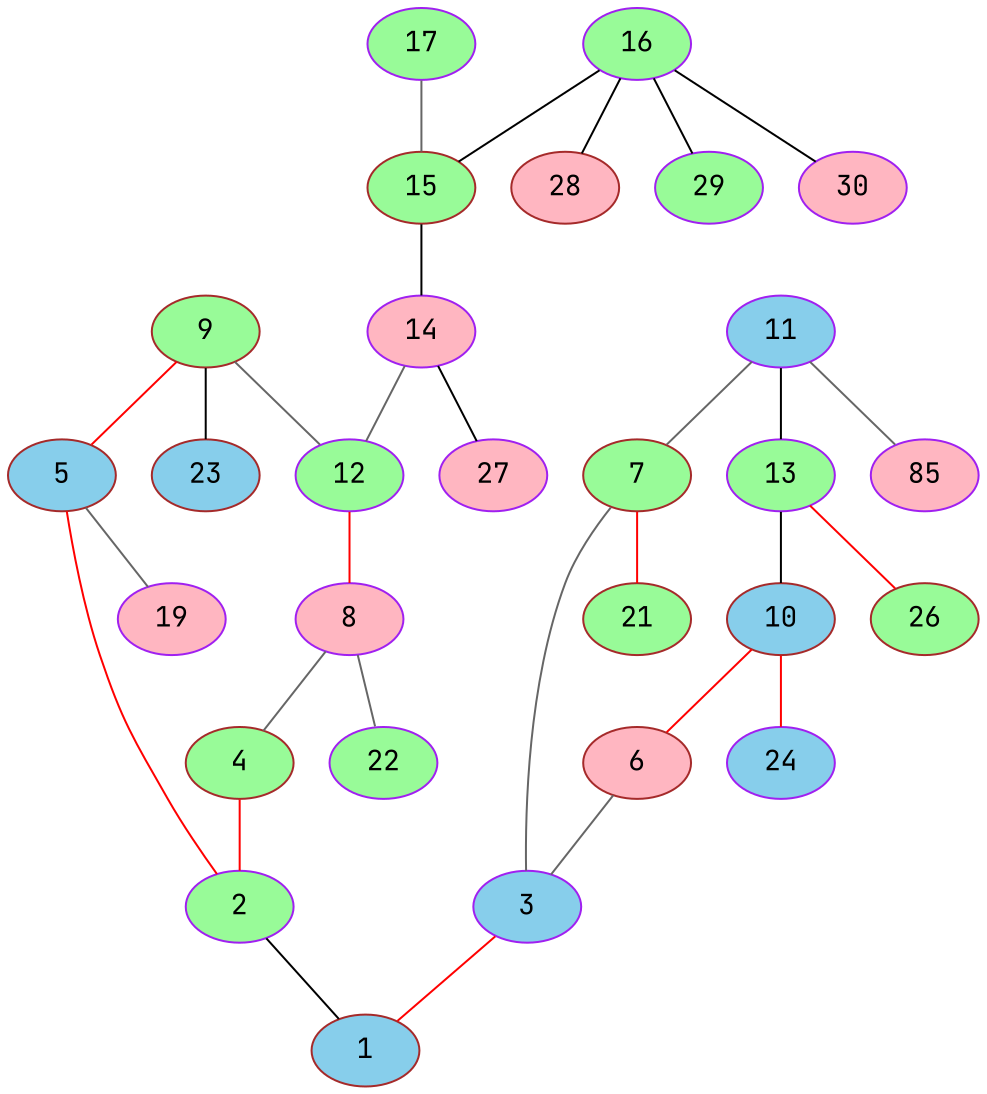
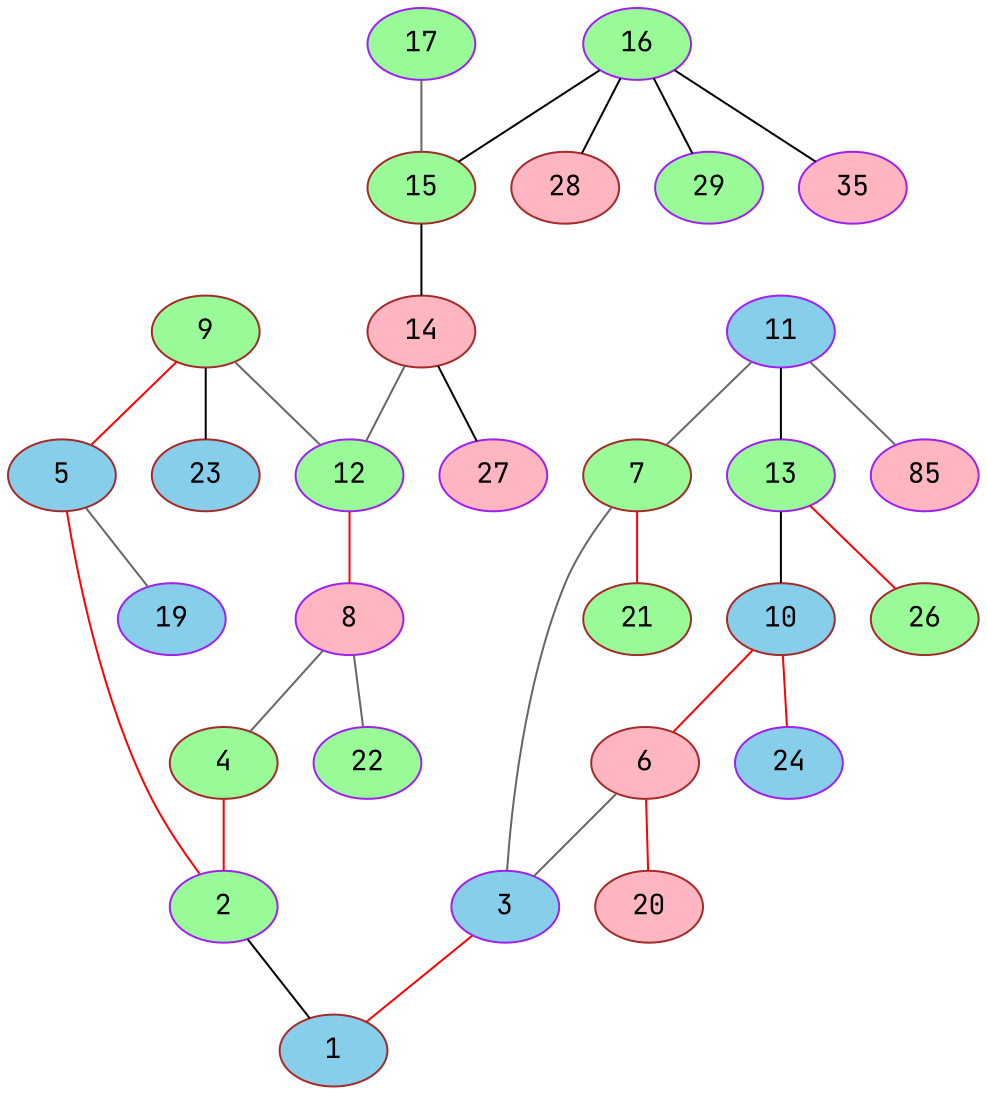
node "30": label "30" -> "35"
node "14": color purple -> brown
node "19": fillcolor lightpink -> skyblue
node "20": added
